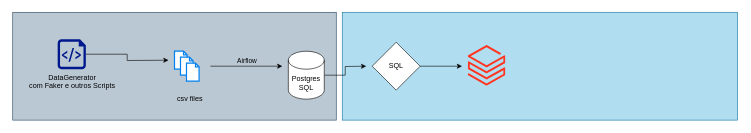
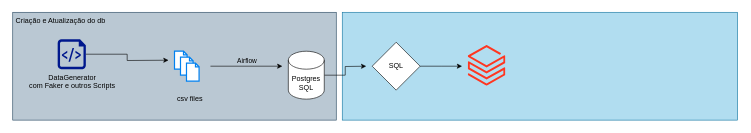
node "Criação e Atualização do db": added
